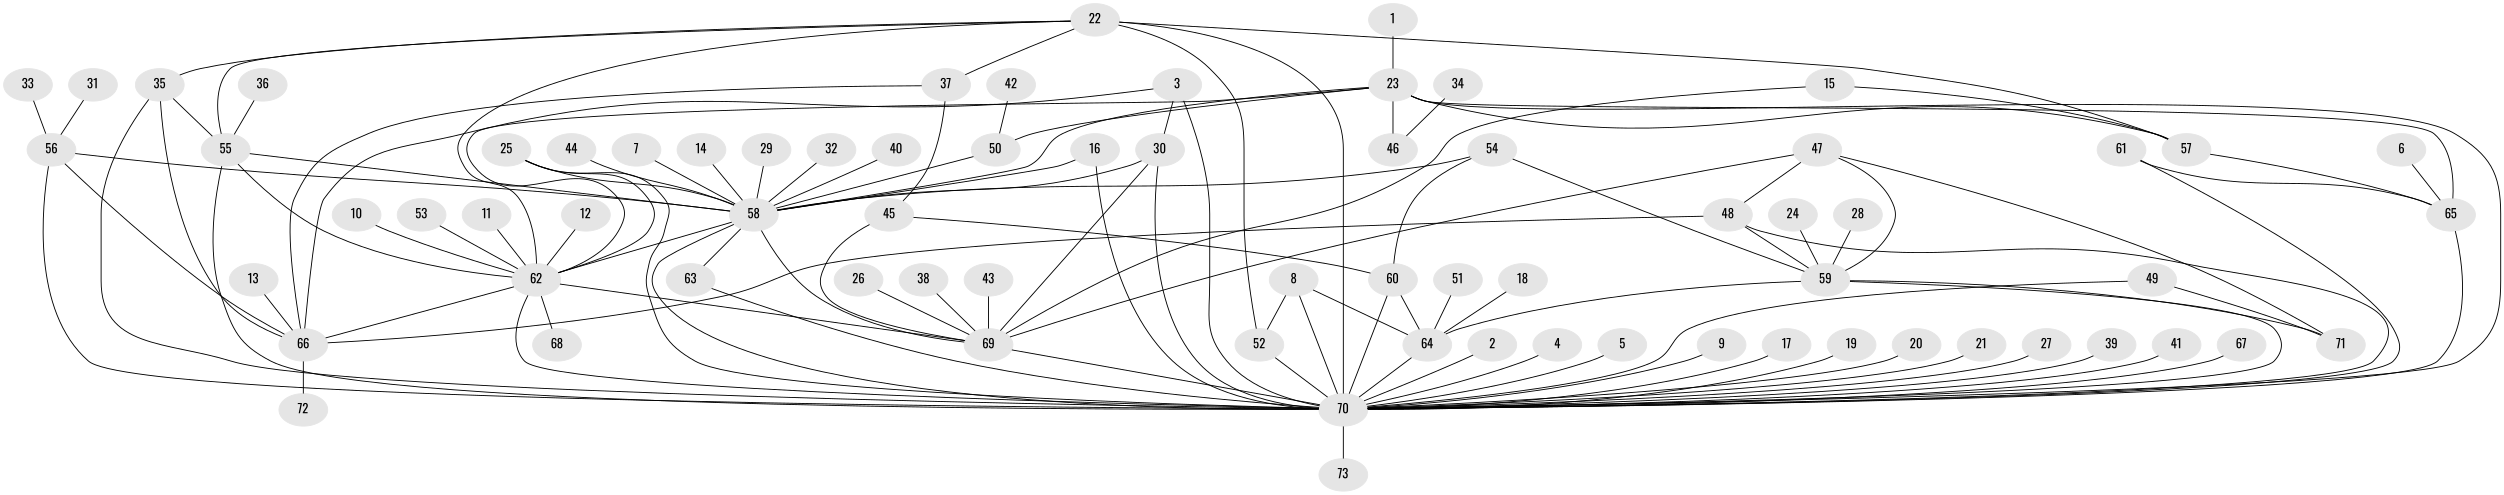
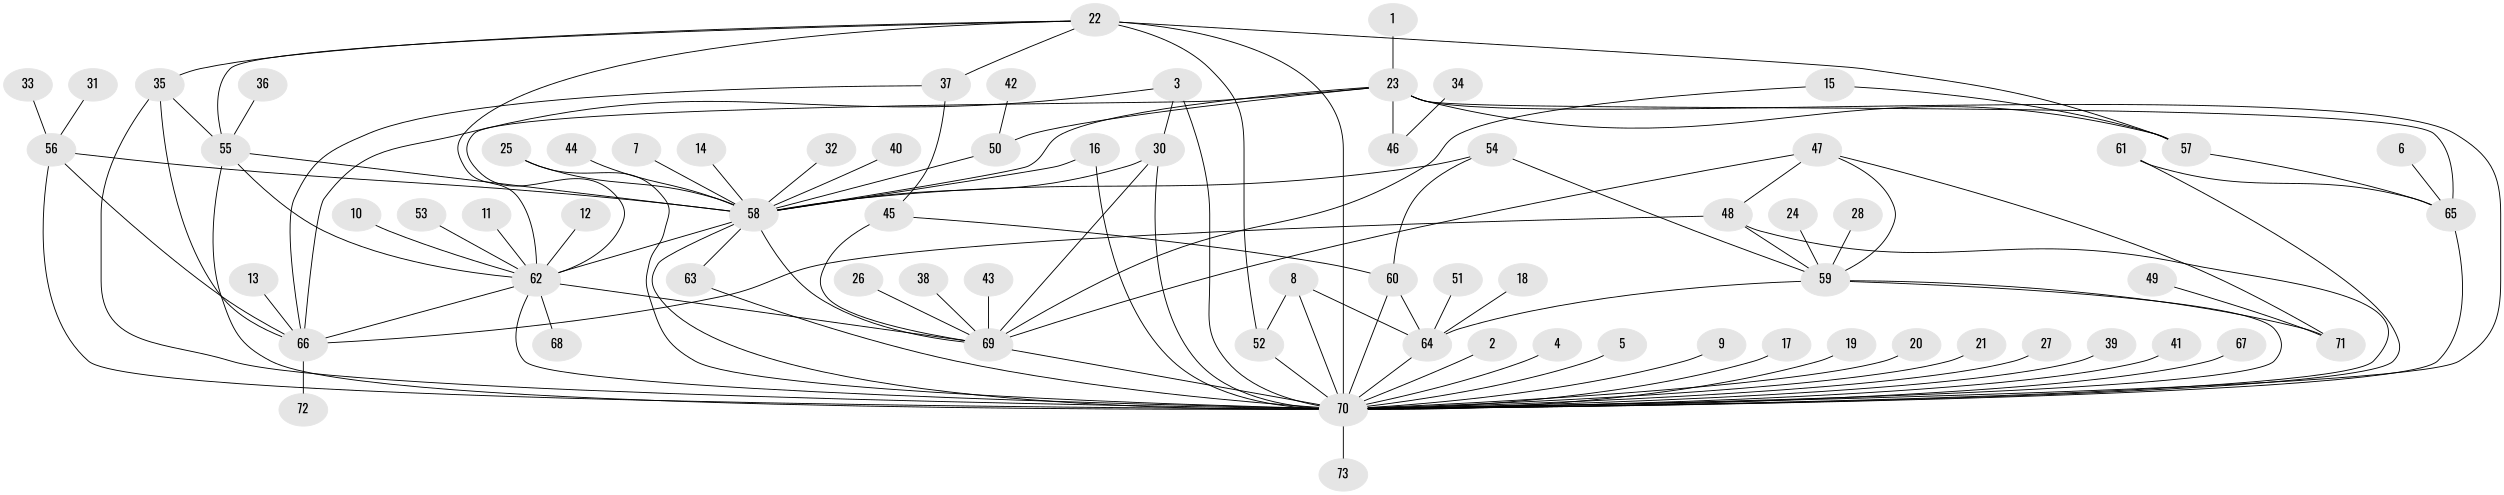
node "29": removed
edge "25" -- "62": removed
edge "49" -- "70": removed
